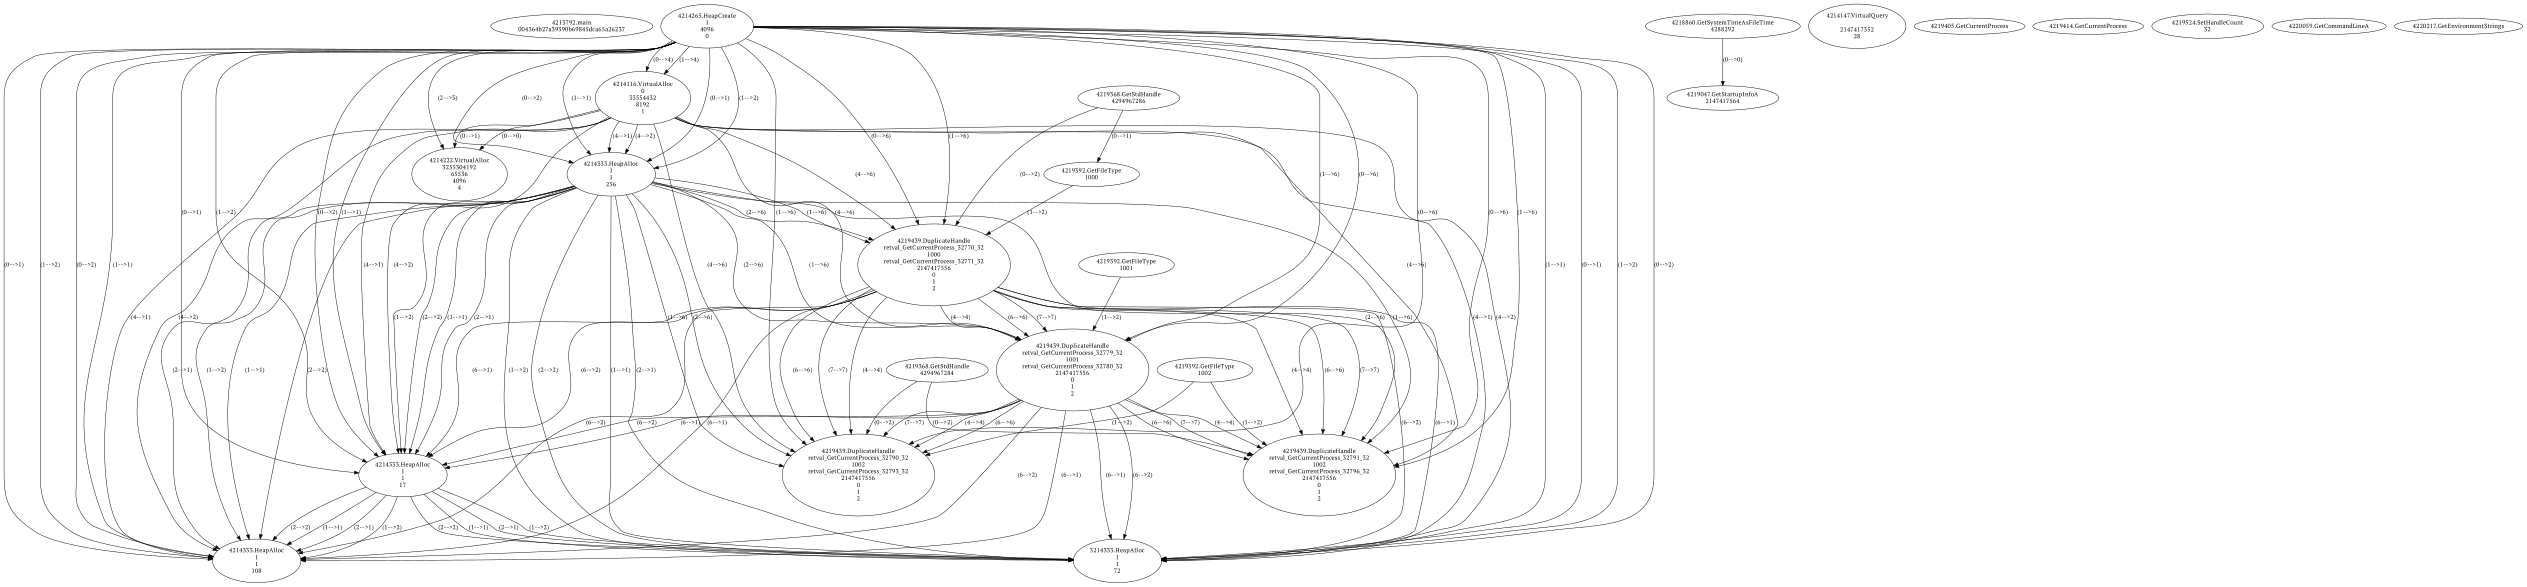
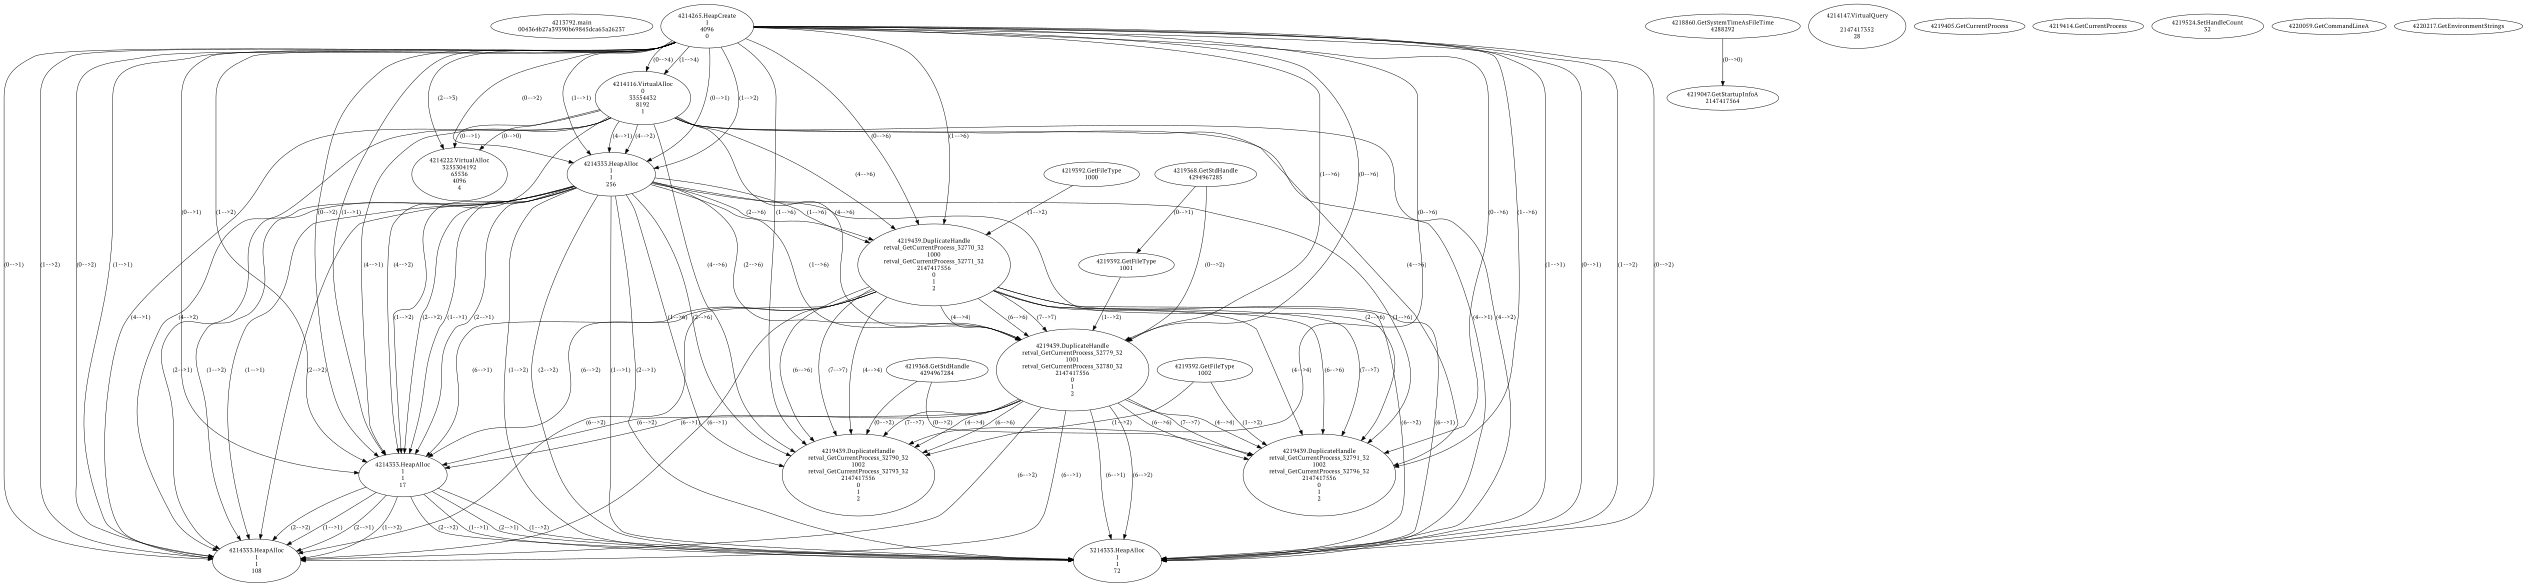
node "4219368.GetStdHandle 4294967286": removed
node "4219368.GetStdHandle 4294967285": added
